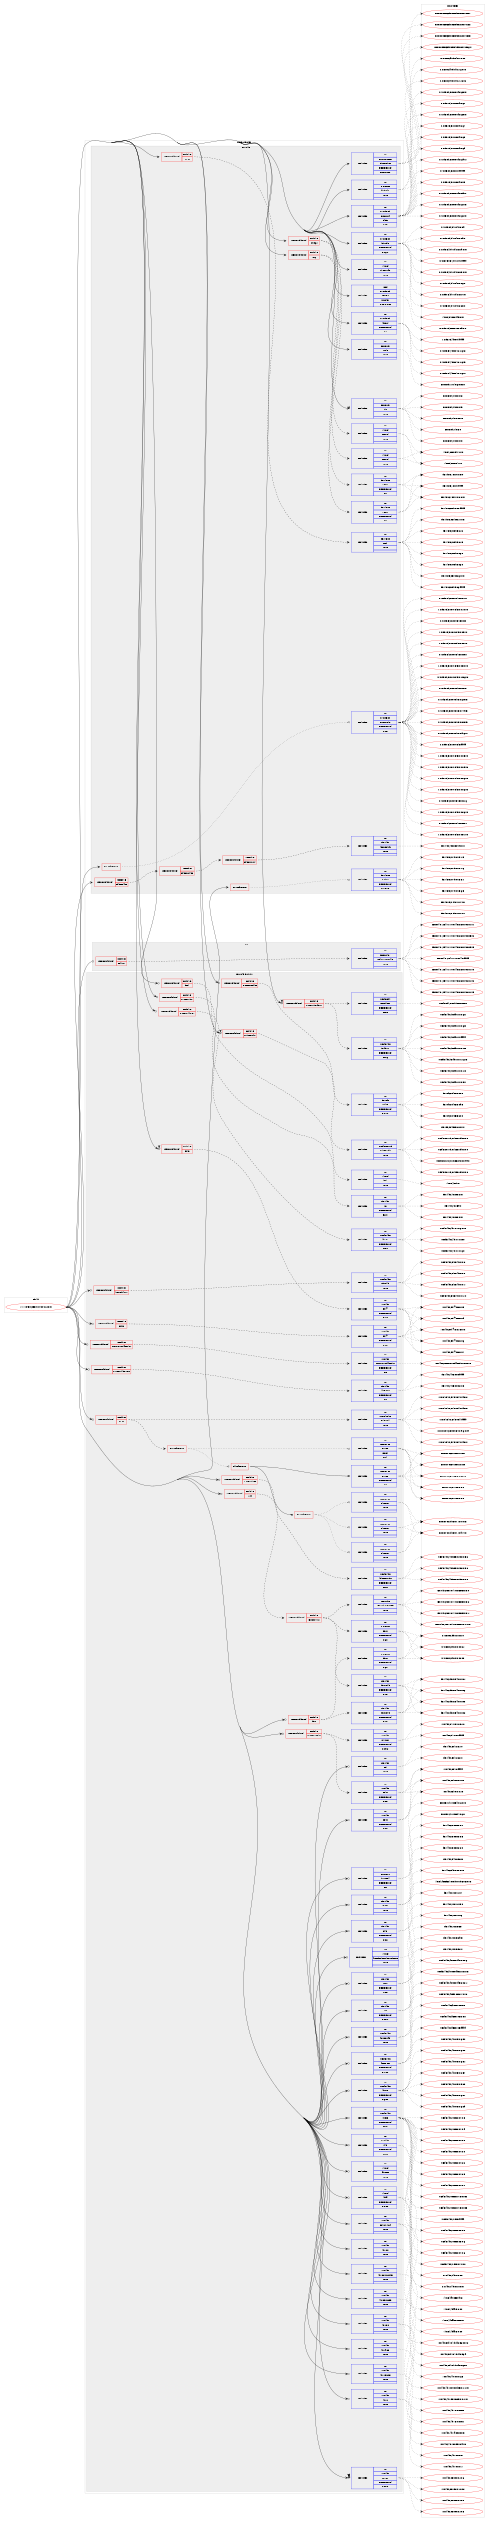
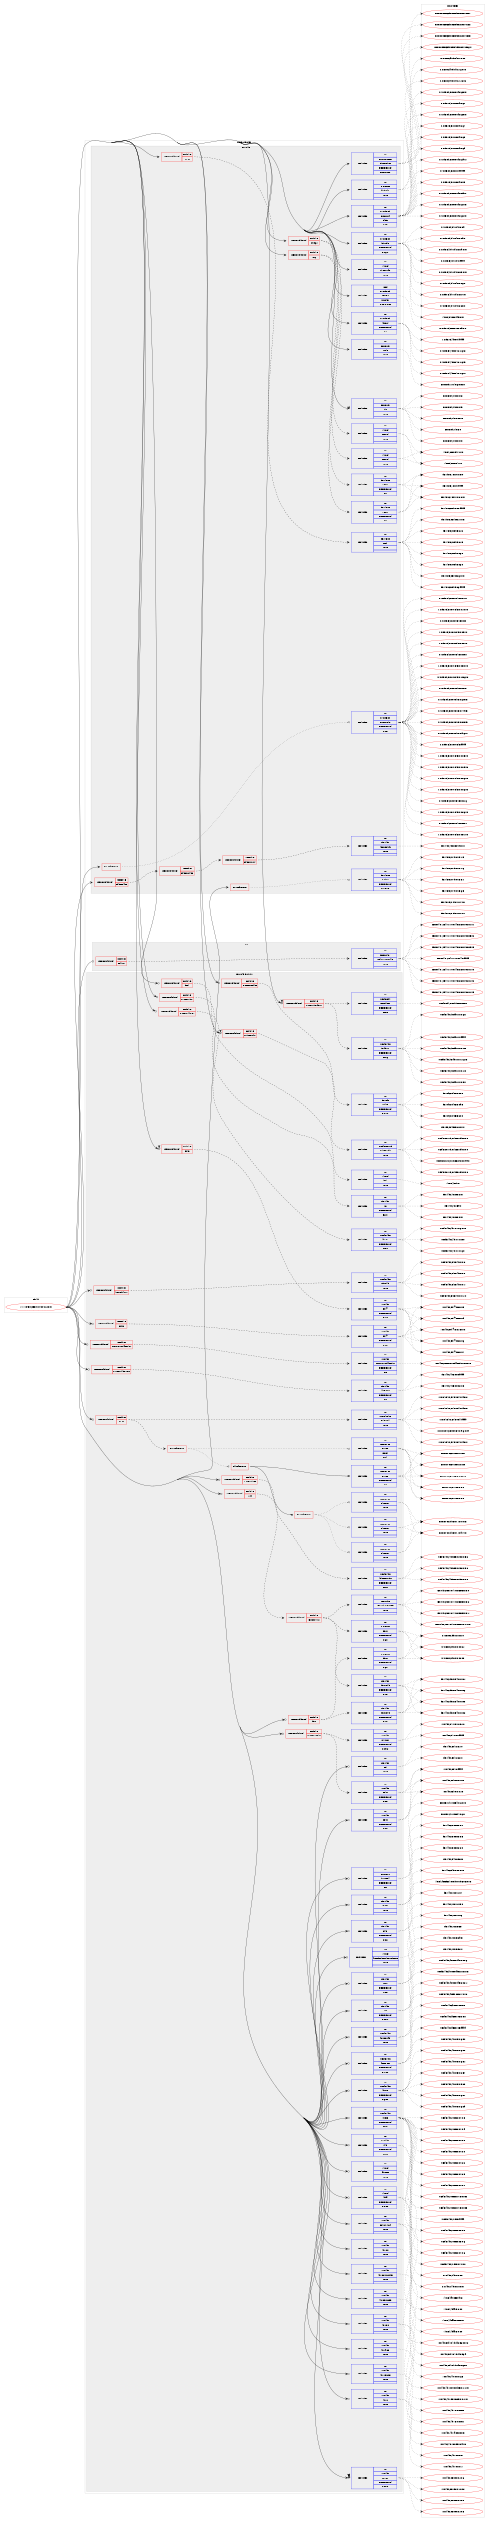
node "sys-enigmail/binutils-9999": label "sys-enigmail/binutils-9999" -> "sys-devel/binutils-9999"
node "media-libs/harfbuzz-1.6.3": removed
